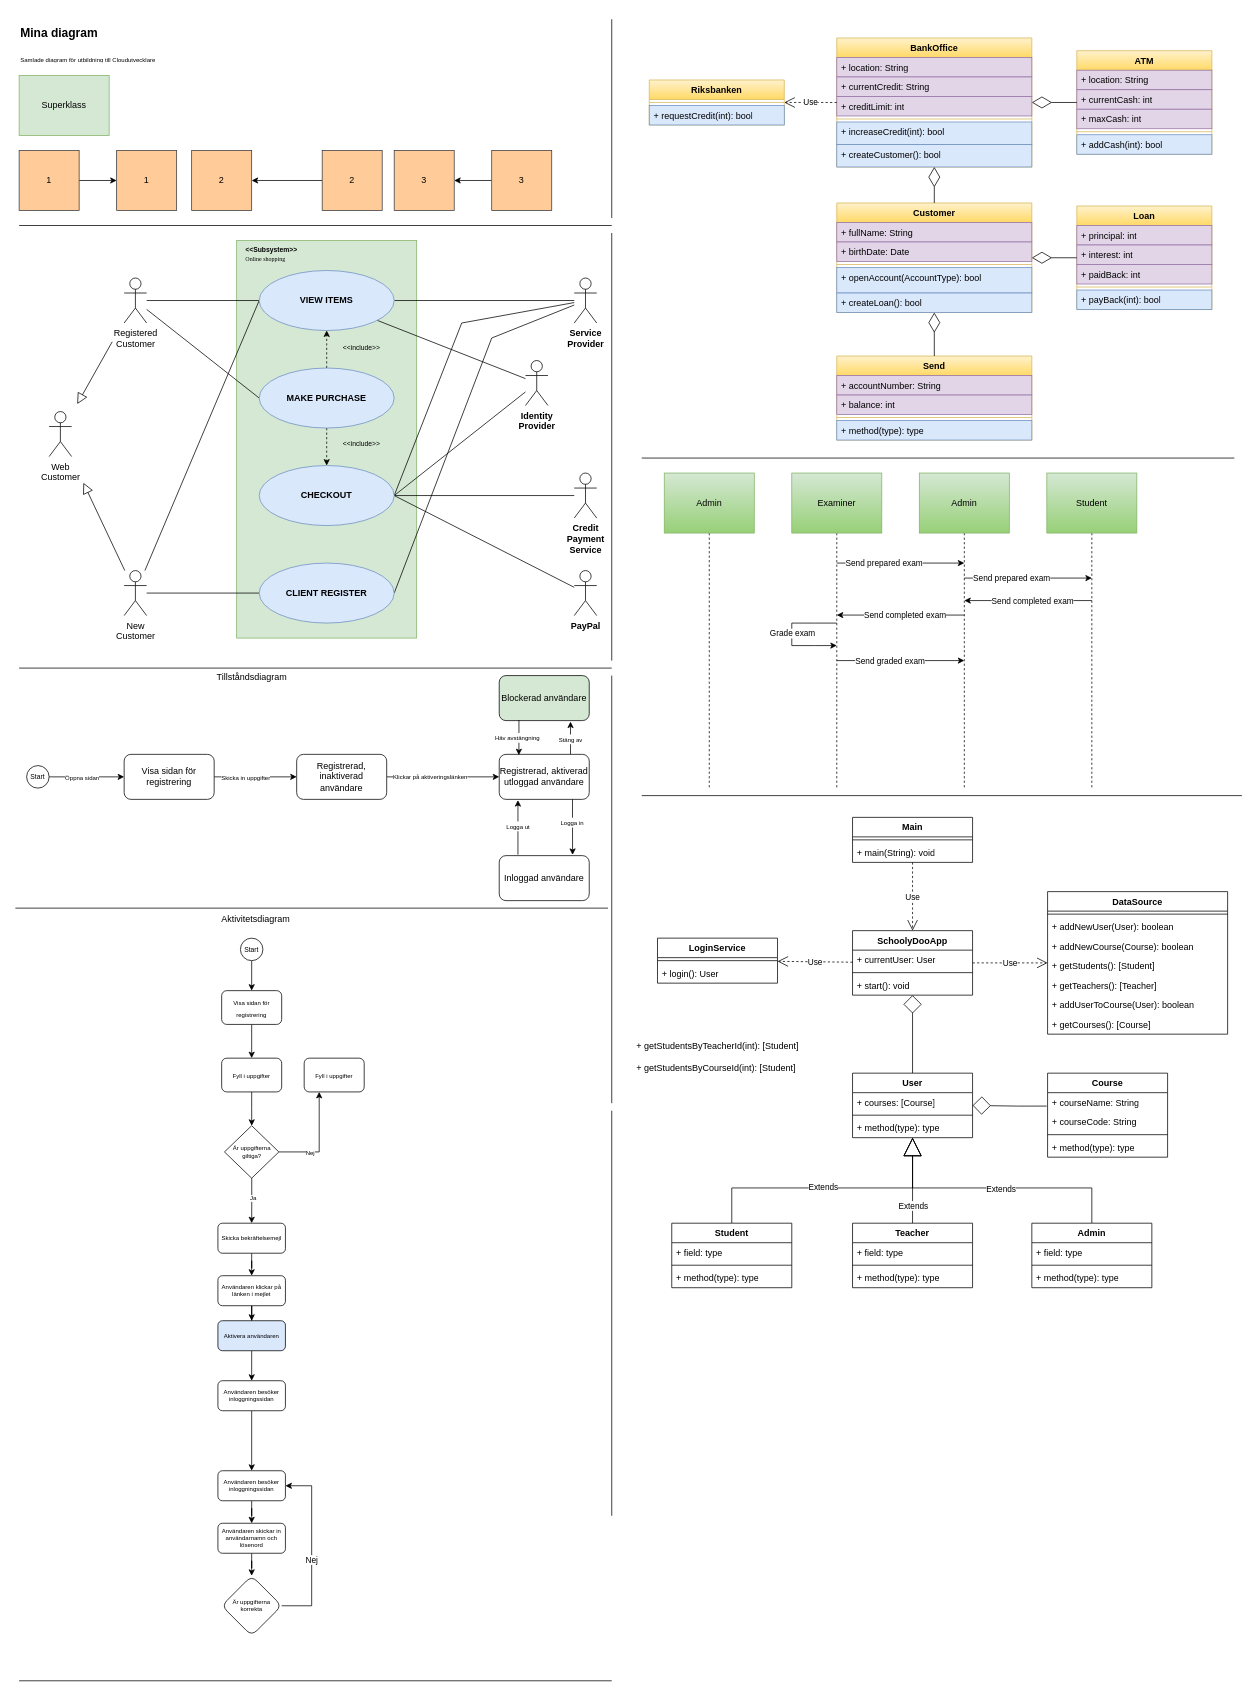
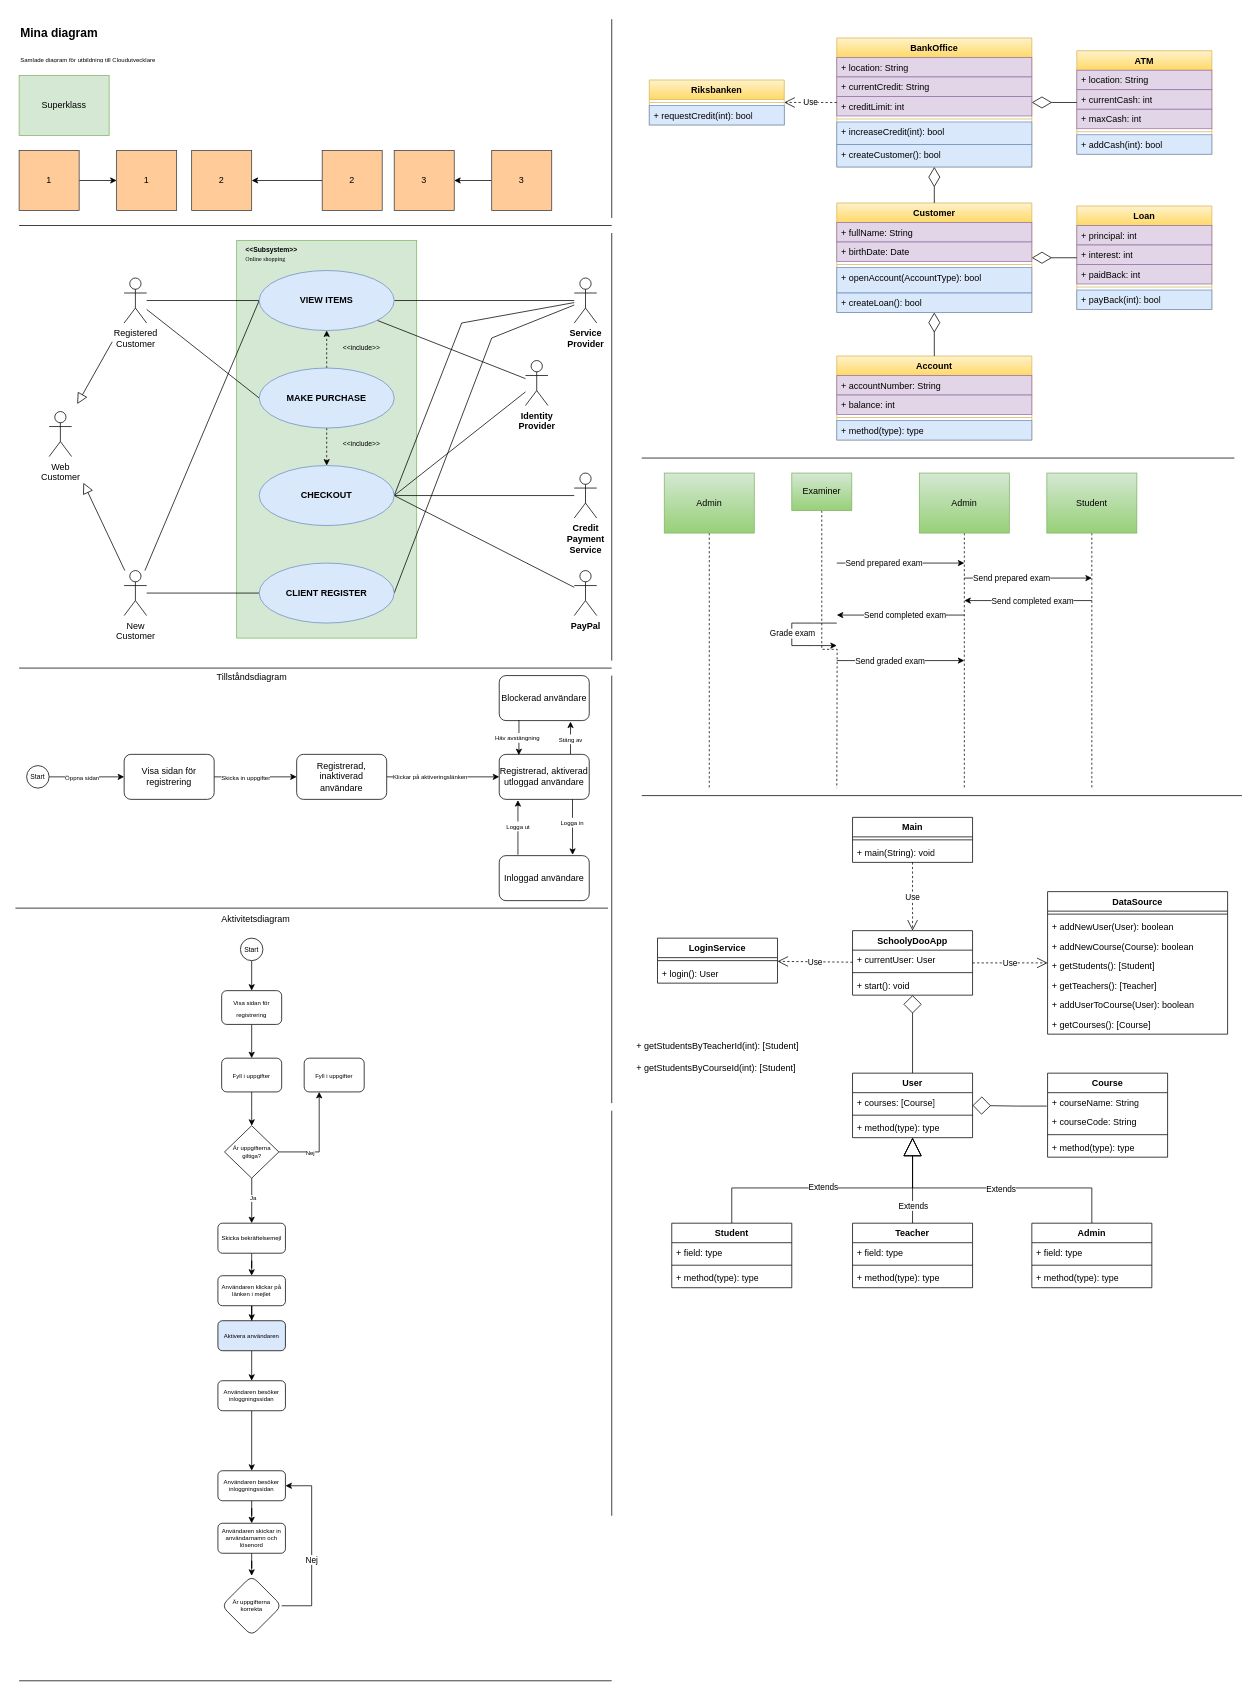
node "Send": label "Send" -> "Account"
node "Examiner": size 90x60 -> 60x38
node "Blockerad användare": fillcolor #d5e8d4 -> #ffffff
